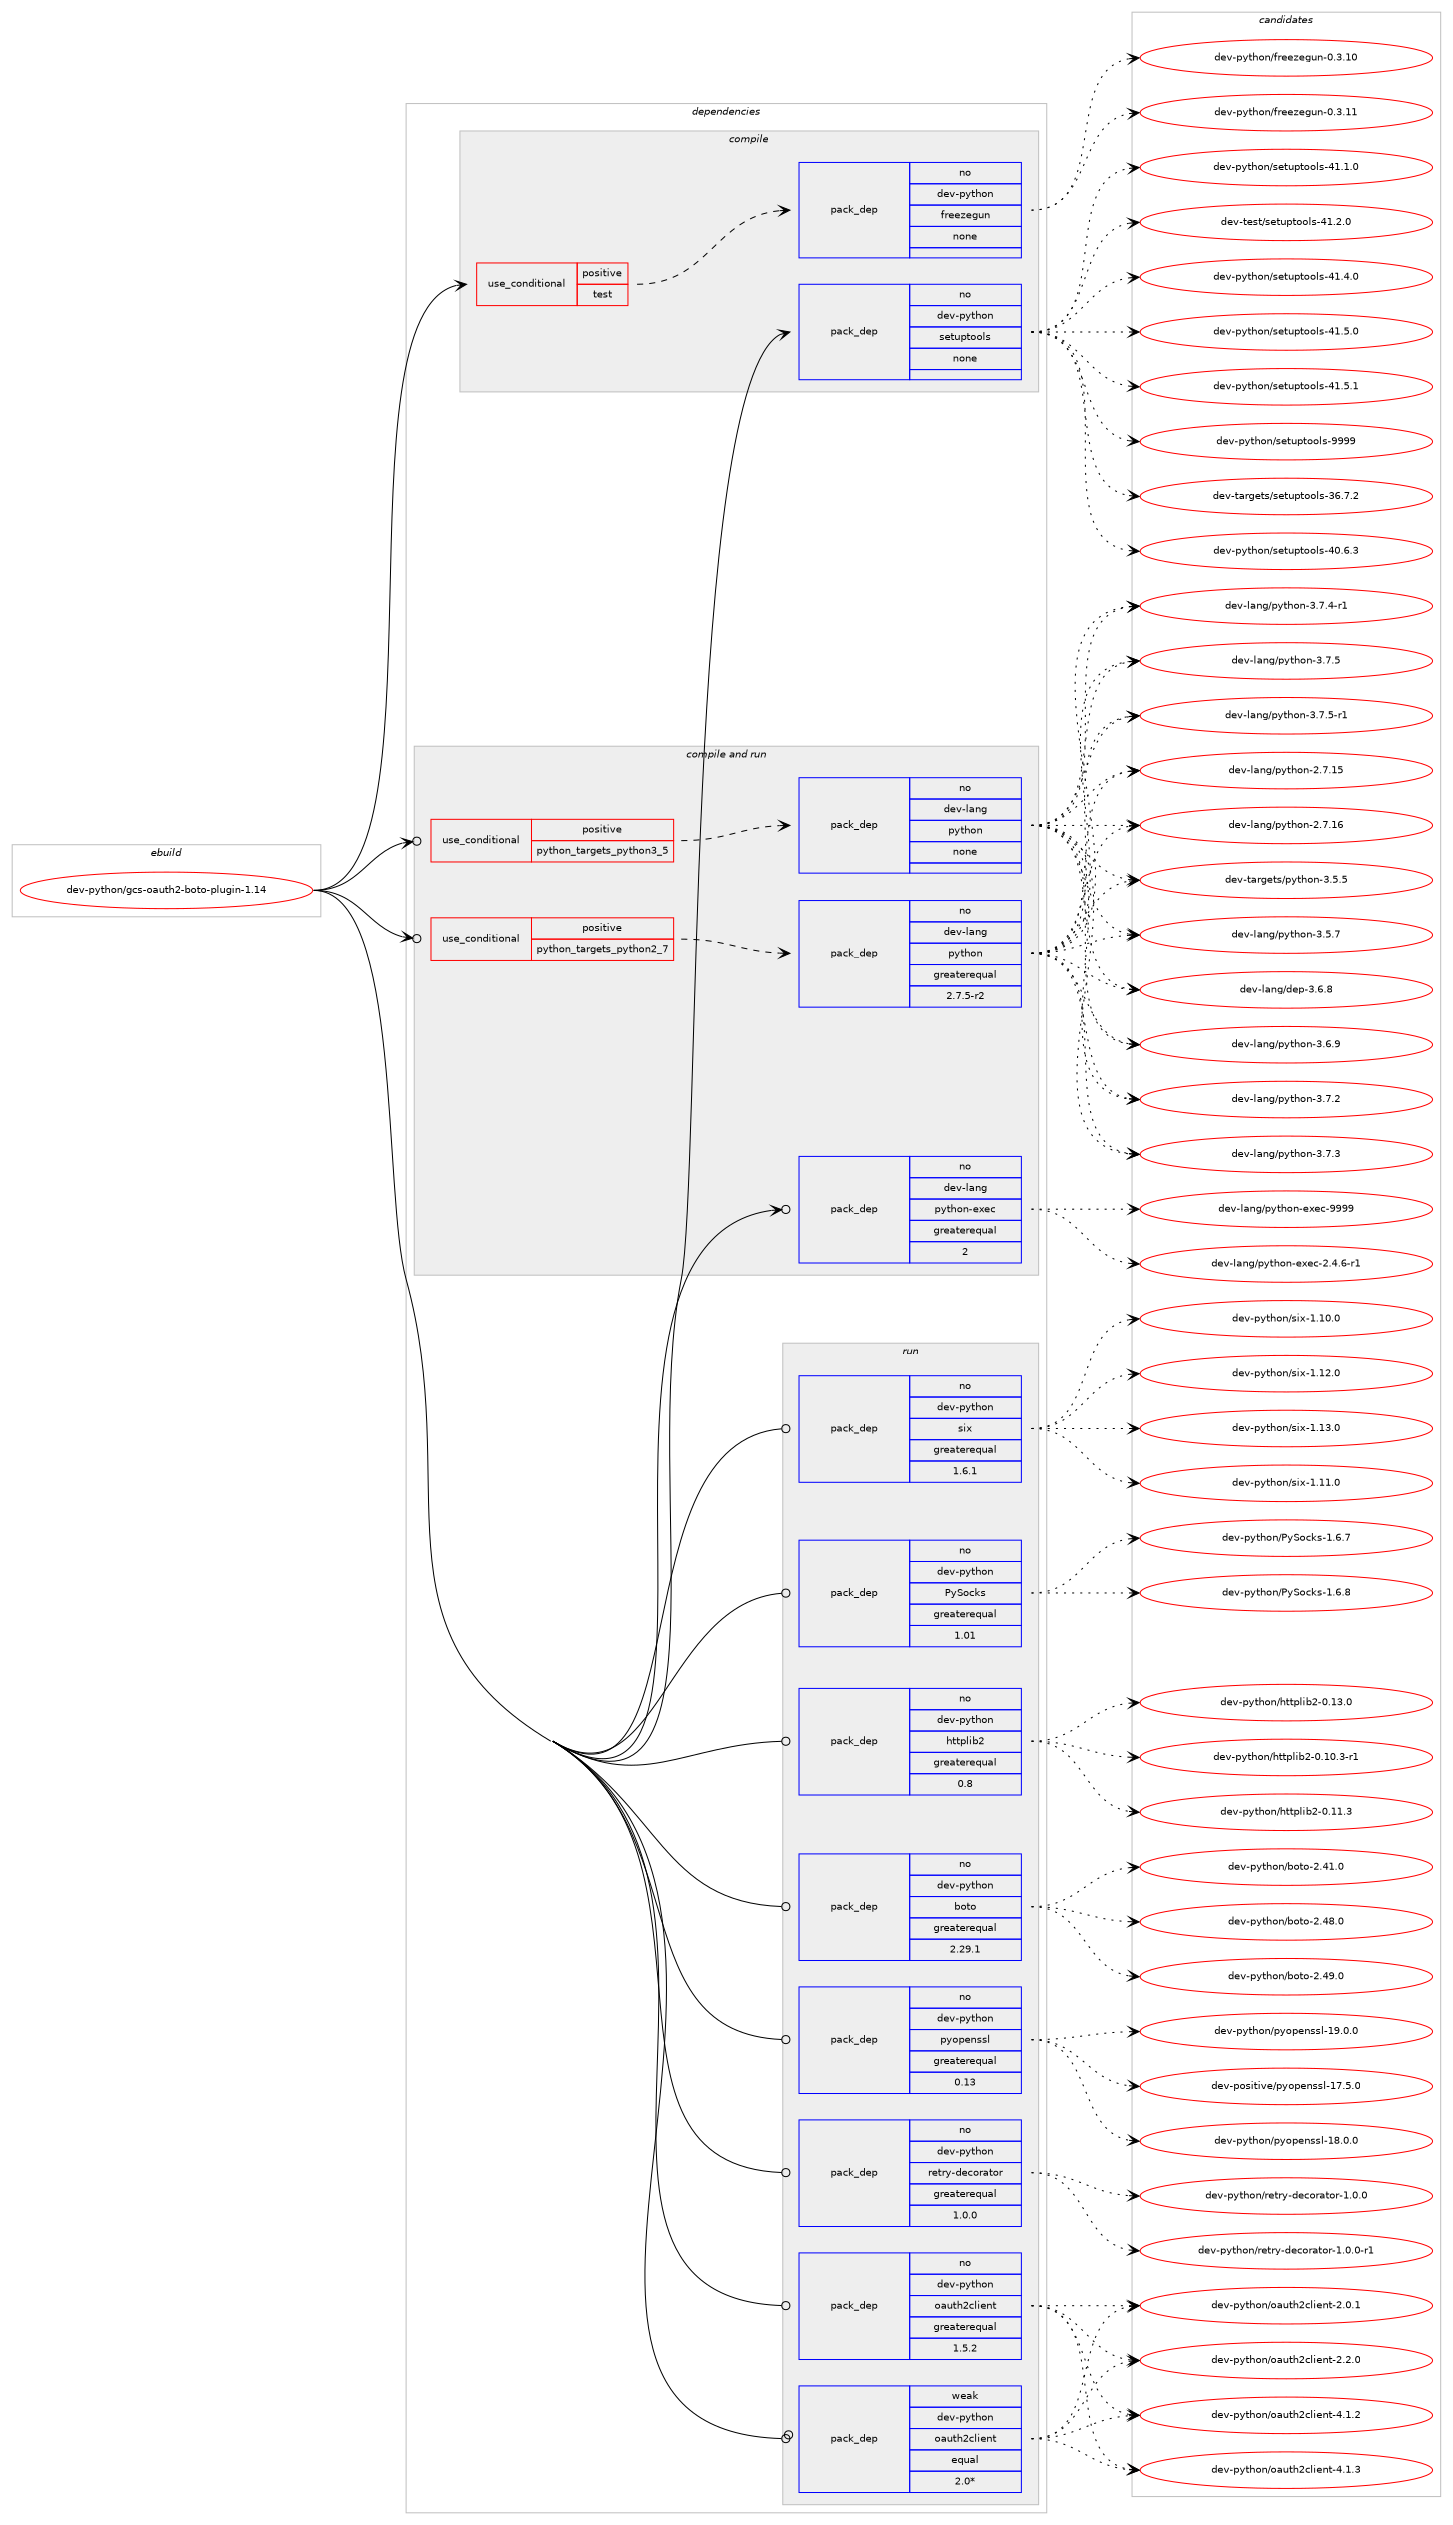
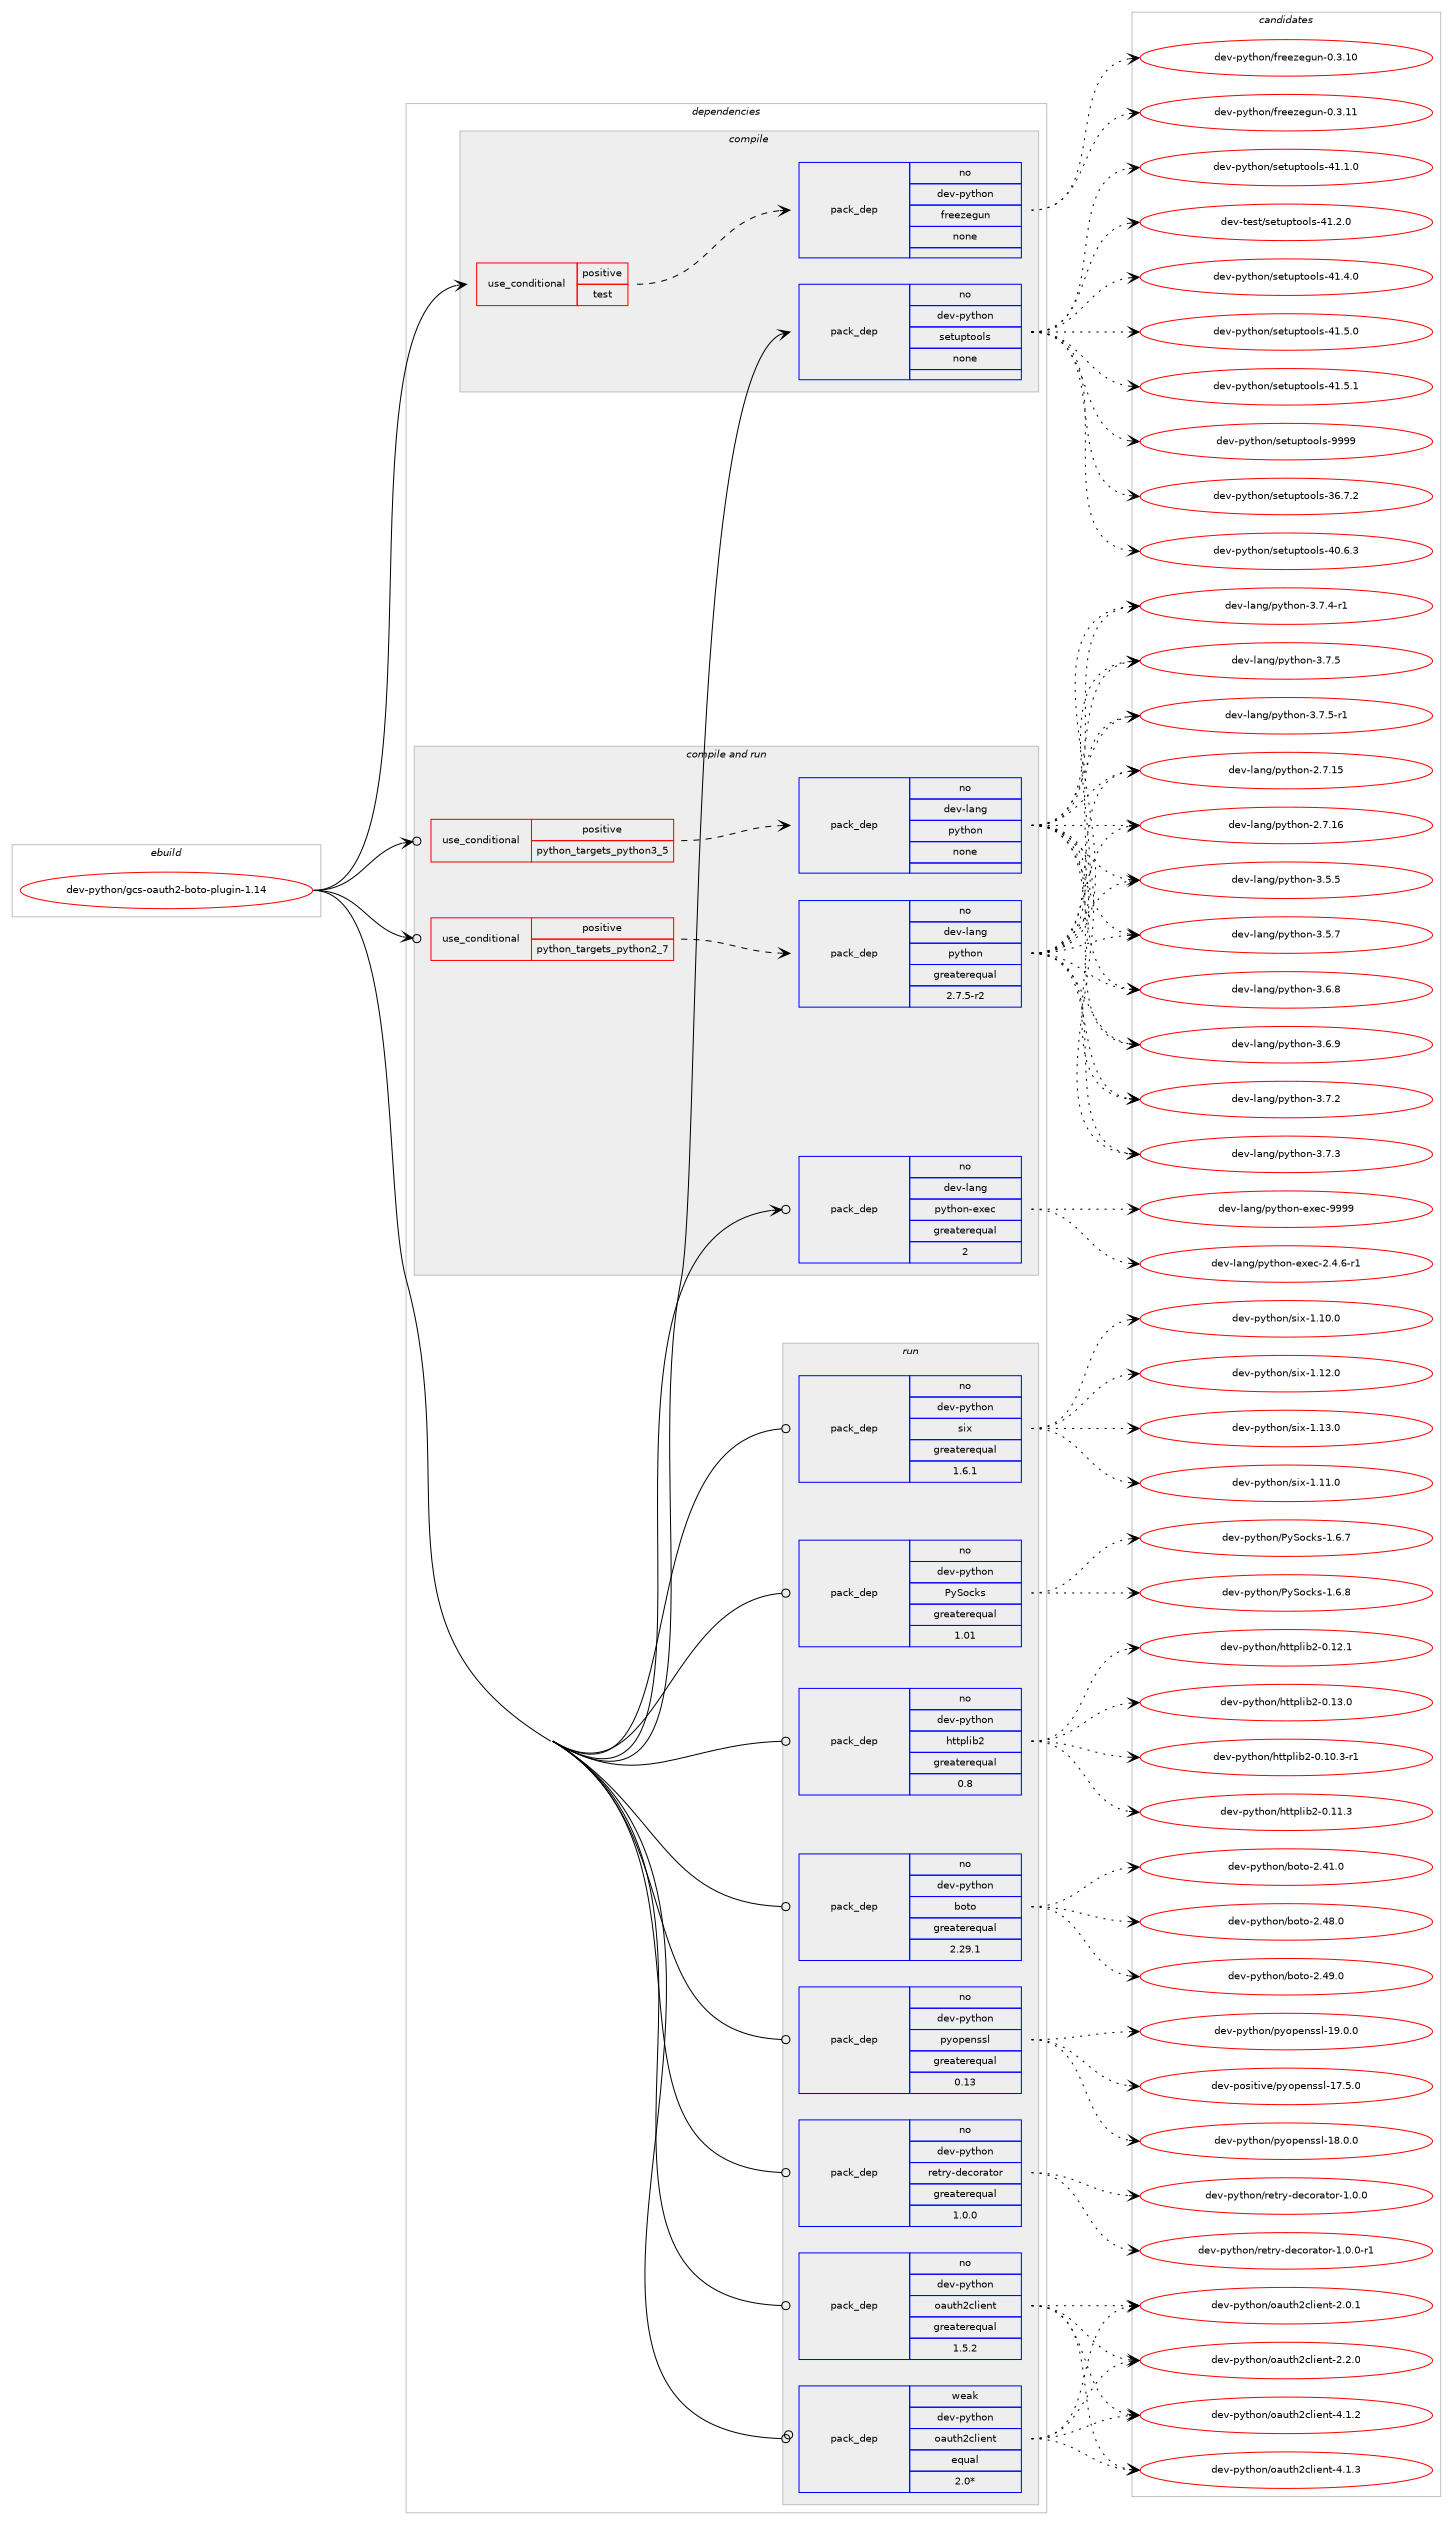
node "dev-targets/setuptools-36.7.2": label "dev-targets/setuptools-36.7.2" -> "dev-python/setuptools-36.7.2"
node "dev-targets/python-3.5.5": label "dev-targets/python-3.5.5" -> "dev-lang/python-3.5.5"
node "dev-lang/dep-3.6.8": label "dev-lang/dep-3.6.8" -> "dev-lang/python-3.6.8"
node "dev-python/httplib2-0.12.1": added
